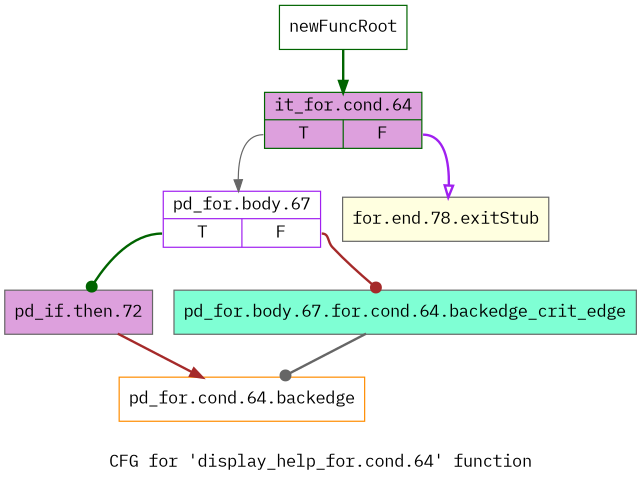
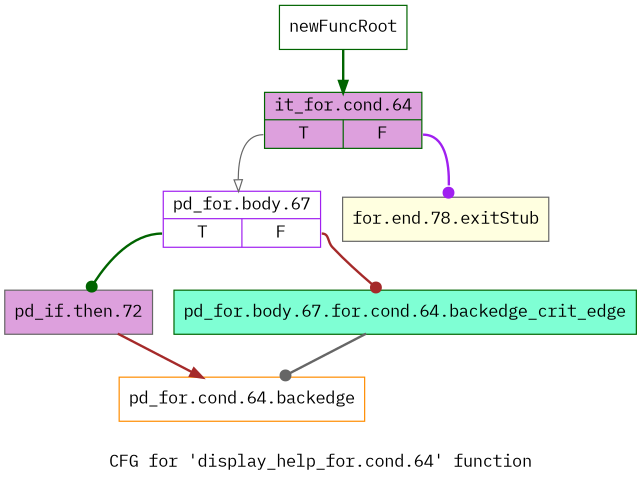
edge "it_for.cond.64" -> "pd_for.body.67": arrowhead normal -> onormal
edge "it_for.cond.64" -> "for.end.78.exitStub": arrowhead onormal -> dot
node "pd_for.body.67.for.cond.64.backedge_crit_edge": color gray40 -> darkgreen
